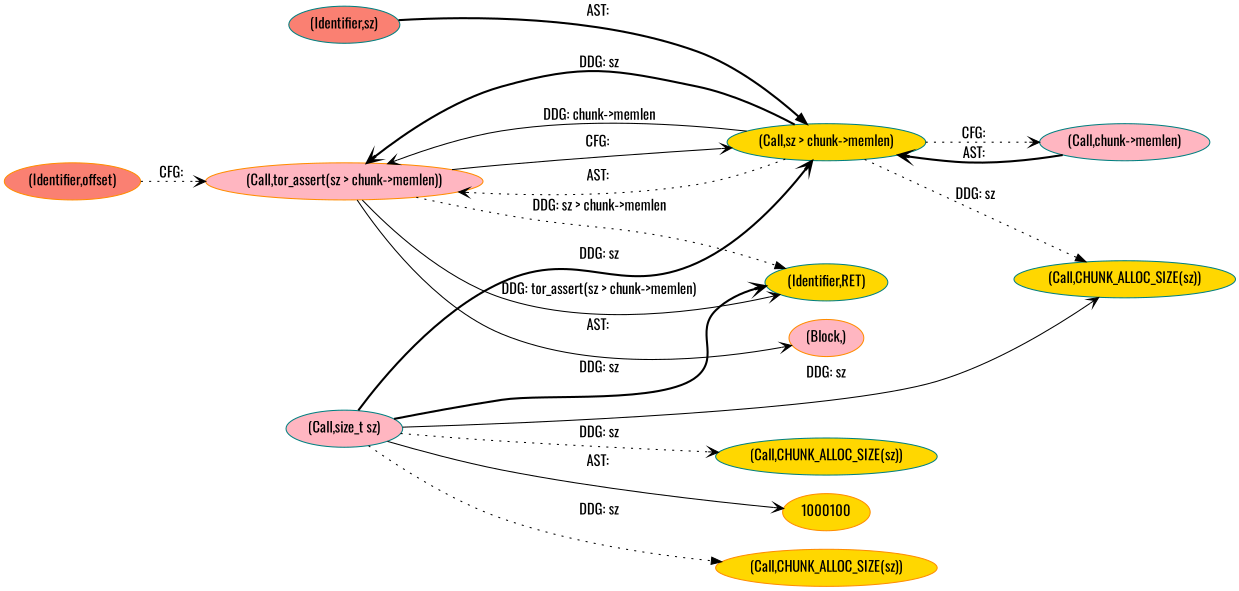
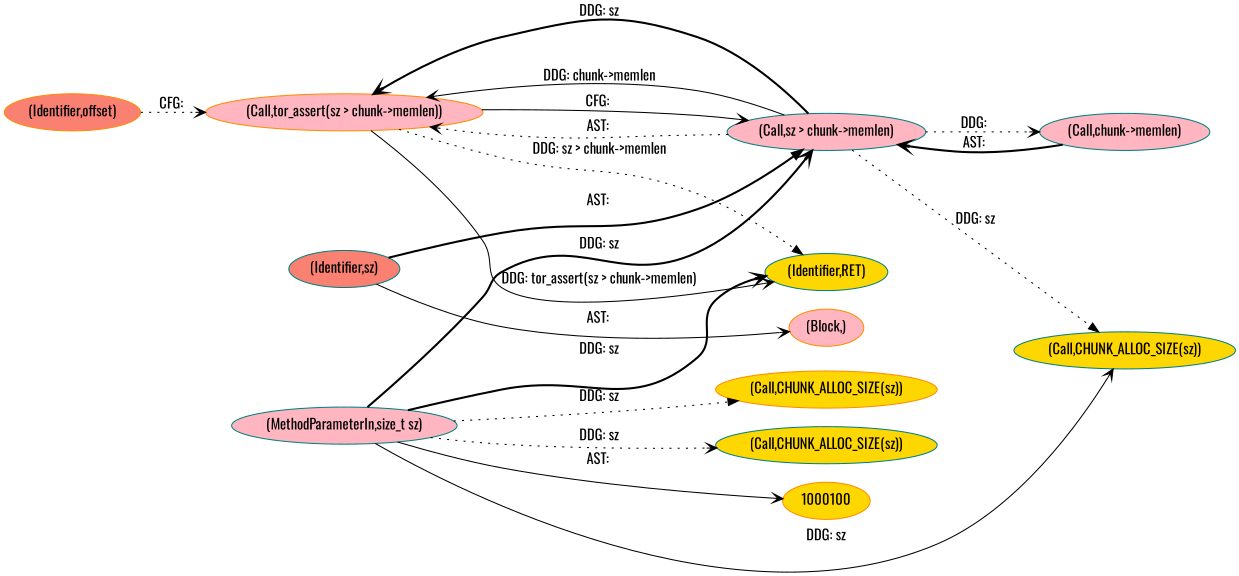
edge "(Call,sz > chunk->memlen)" -> "(Call,chunk->memlen)": label "CFG: " -> "DDG: "
node "(Call,sz > chunk->memlen)": fillcolor gold -> lightpink
edge "(Call,tor_assert(sz > chunk->memlen))" -> "(Block,)": now "(Identifier,sz)" -> "(Block,)"
node "(Call,size_t sz)": label "(Call,size_t sz)" -> "(MethodParameterIn,size_t sz)"
